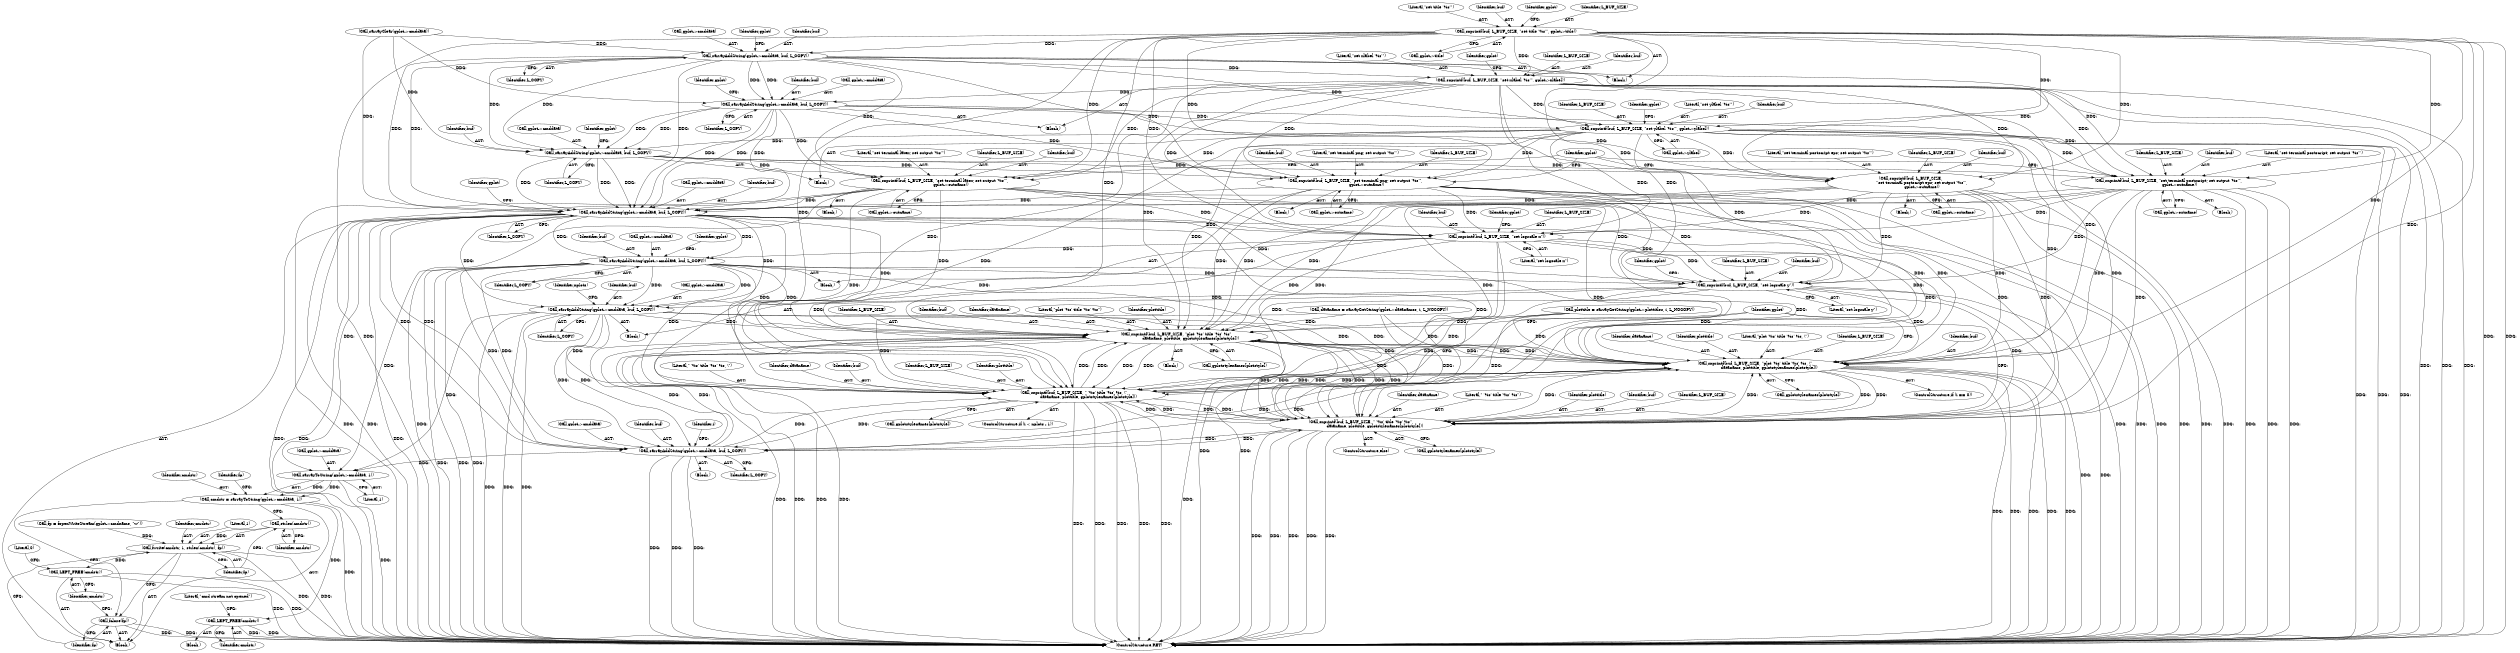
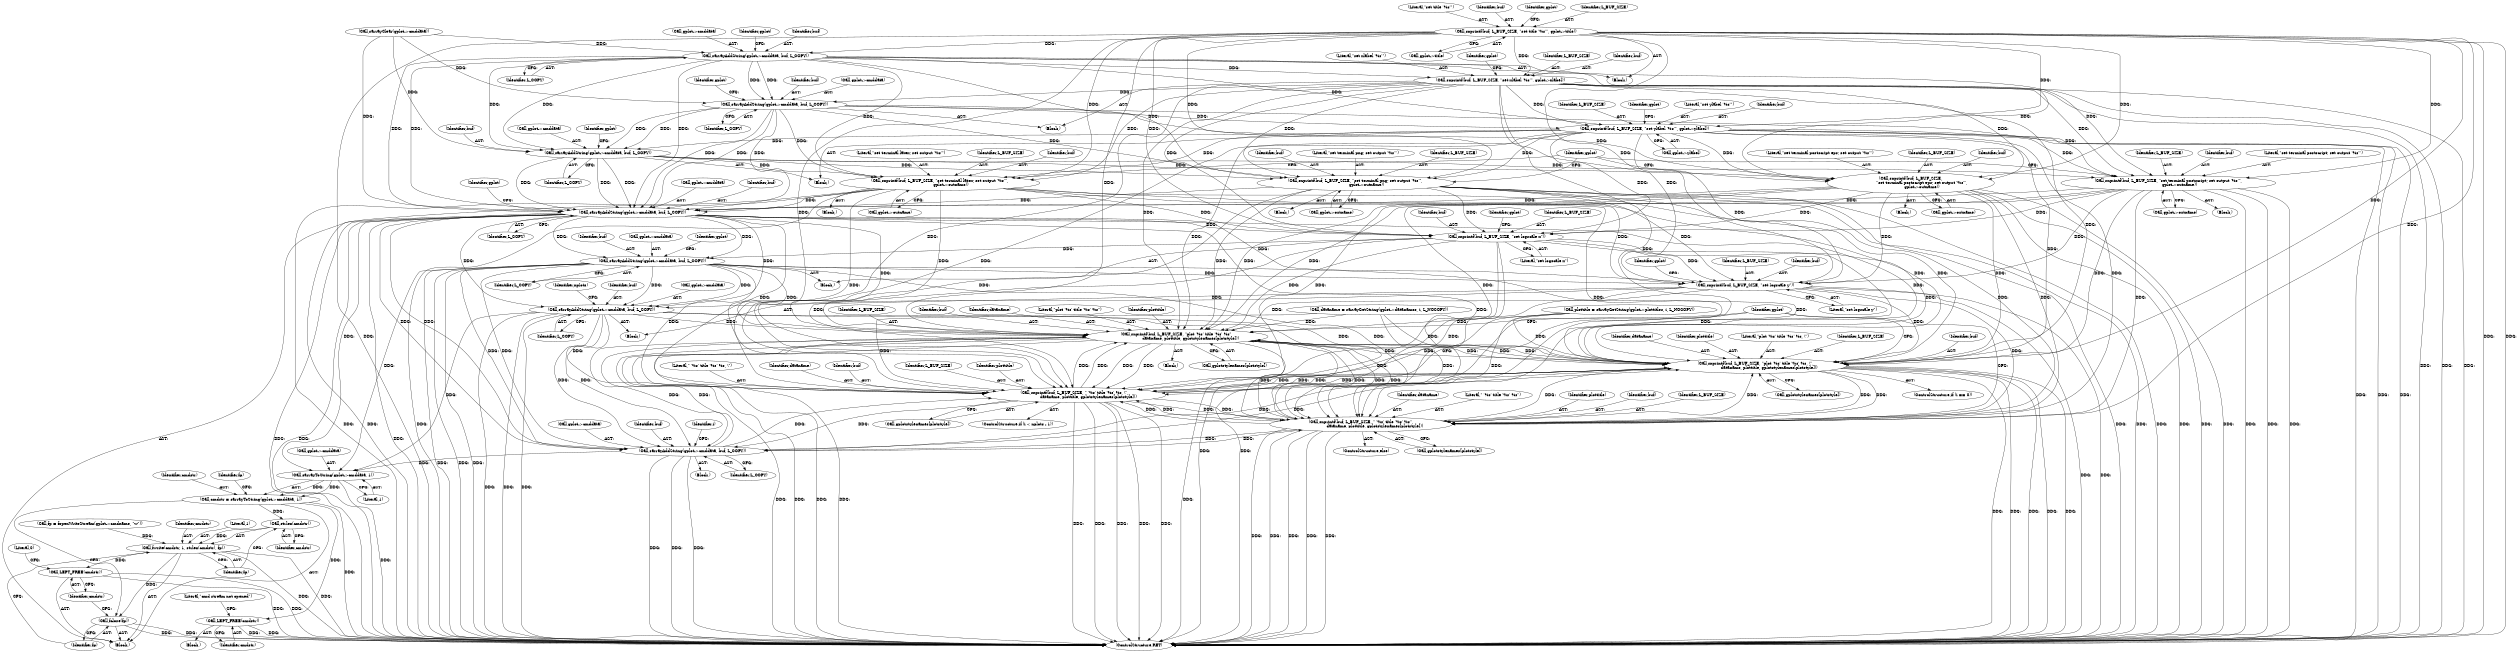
edge "(Call,cmdstr = sarrayToString(gplot->cmddata, 1))" -> "(Call,strlen(cmdstr))": label "CFG: " -> "DDG: "
edge "(Call,fwrite(cmdstr, 1, strlen(cmdstr), fp))" -> "(Call,fclose(fp))": label "CFG: " -> "DDG: "
